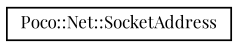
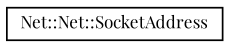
node "Poco::Net::SocketAddress": label "Poco::Net::SocketAddress" -> "Net::Net::SocketAddress"
